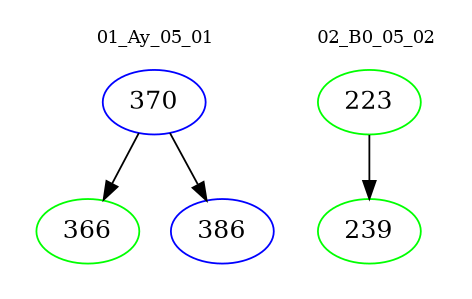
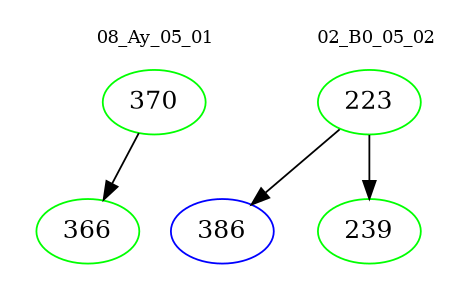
cluster "01_Ay_05_01": label "01_Ay_05_01" -> "08_Ay_05_01"
node "370": color blue -> green
edge "370" -> "386": now "223" -> "386"
